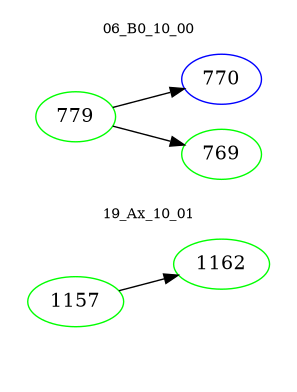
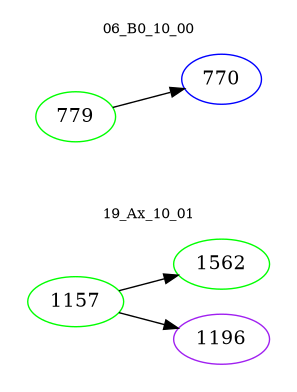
node "769": removed
node "1162": label "1162" -> "1562"
node "1196": added
